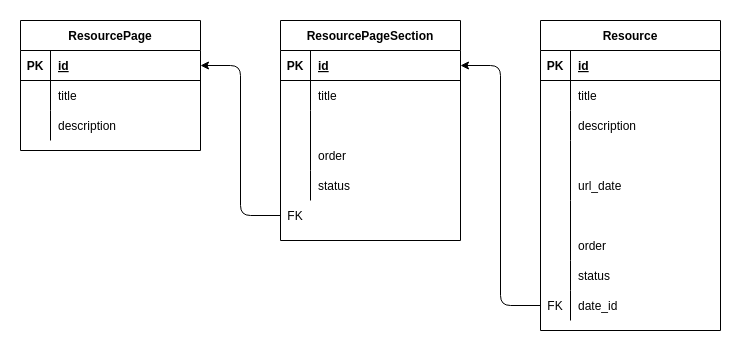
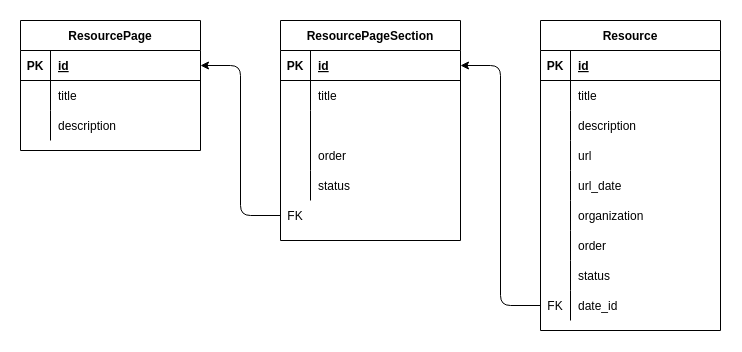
node "url": added
node "organization": added
